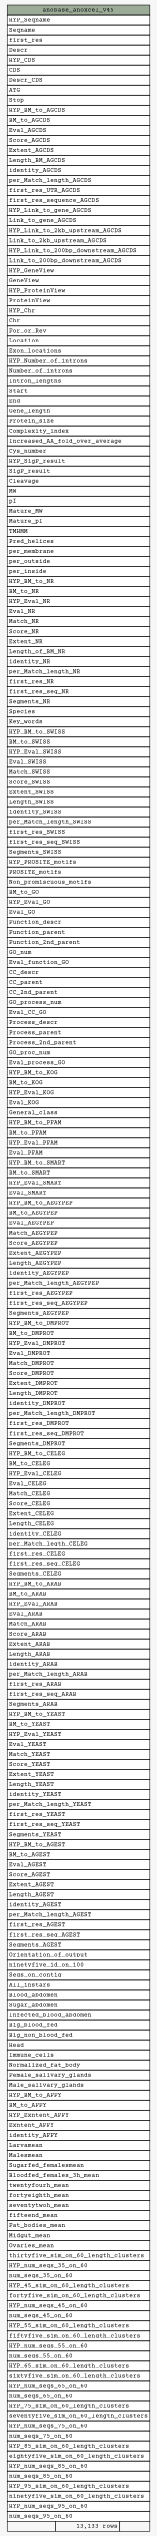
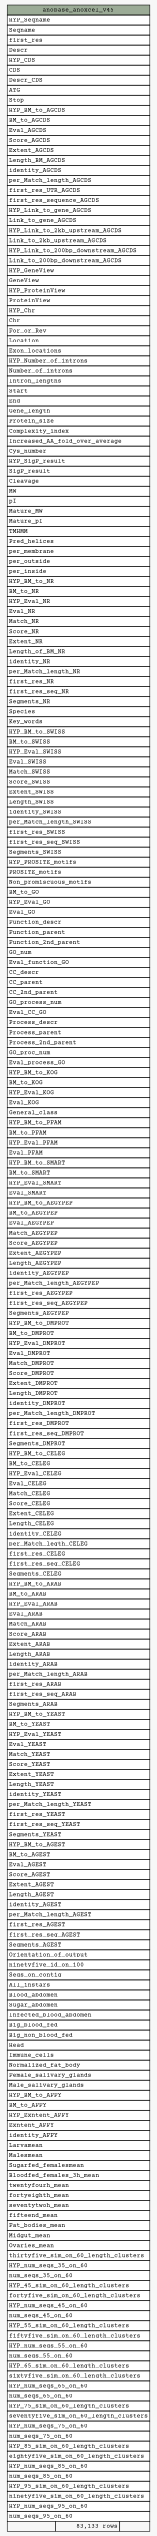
node "anobase_anoxcel_v45": text "13,133 rows" -> "83,133 rows"
